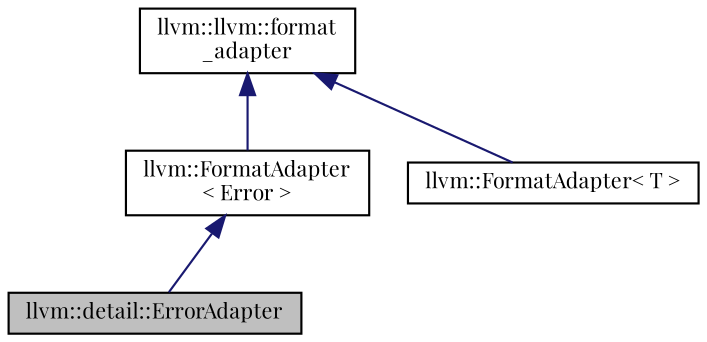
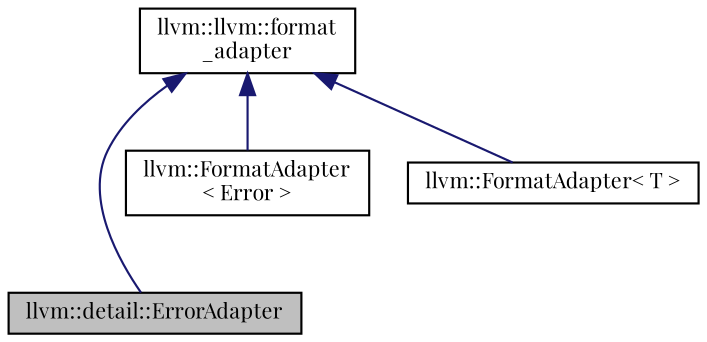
edge "llvm::detail::ErrorAdapter" -> "llvm::FormatAdapter < Error >": now "llvm::detail::ErrorAdapter" -> "llvm::llvm::format _adapter"
